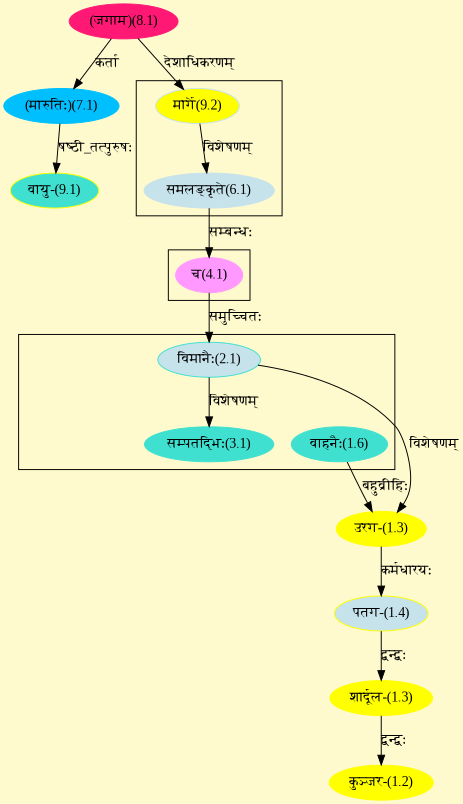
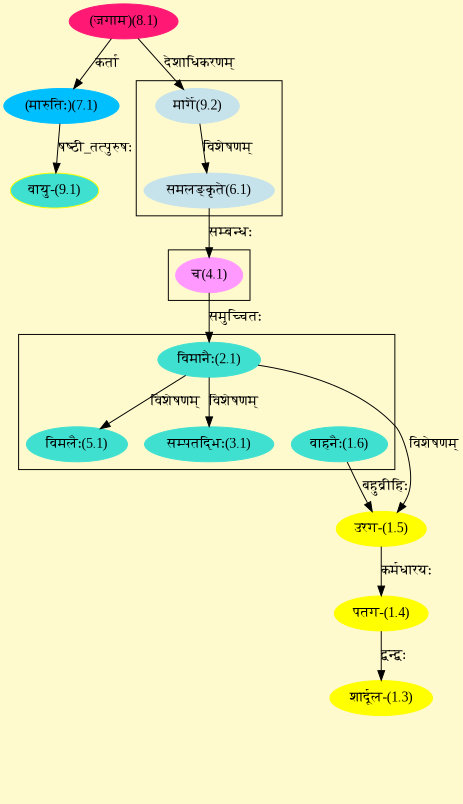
node "मार्गे(9.2)": fillcolor #ffff00 -> #c6e2eb
node "विमानैः(2.1)": fillcolor #c6e2eb -> #40e0d0
node "विमलैः(5.1)": added
node "उरग-(1.3)": label "उरग-(1.3)" -> "उरग-(1.5)"
node "पतग-(1.4)": fillcolor #c6e2eb -> #ffff00
node "कुञ्जर-(1.2)": removed
